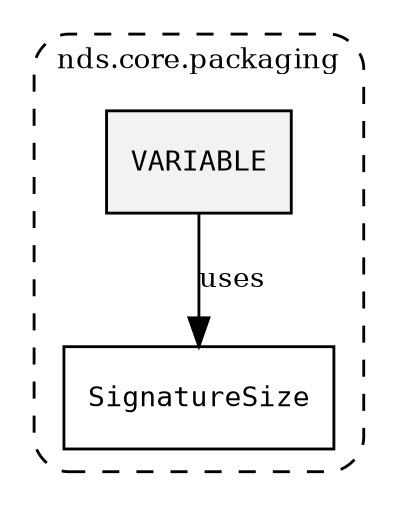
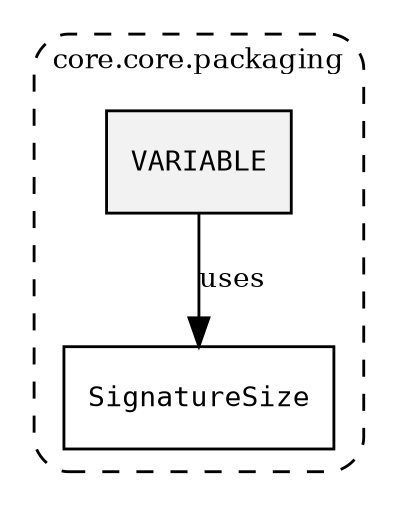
cluster "nds.core.packaging": label "nds.core.packaging" -> "core.core.packaging"
